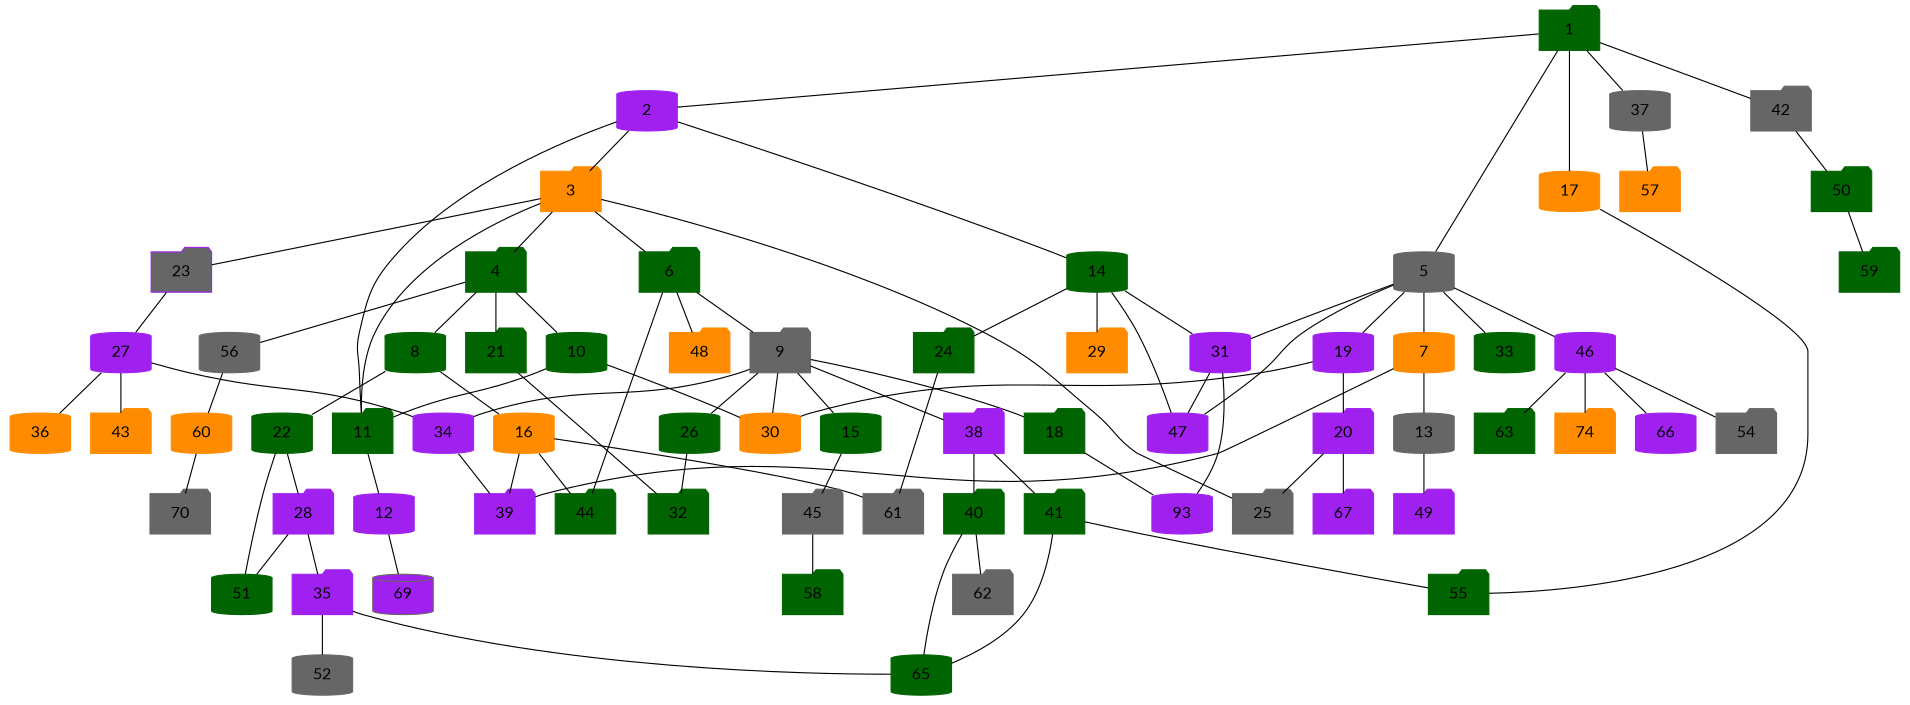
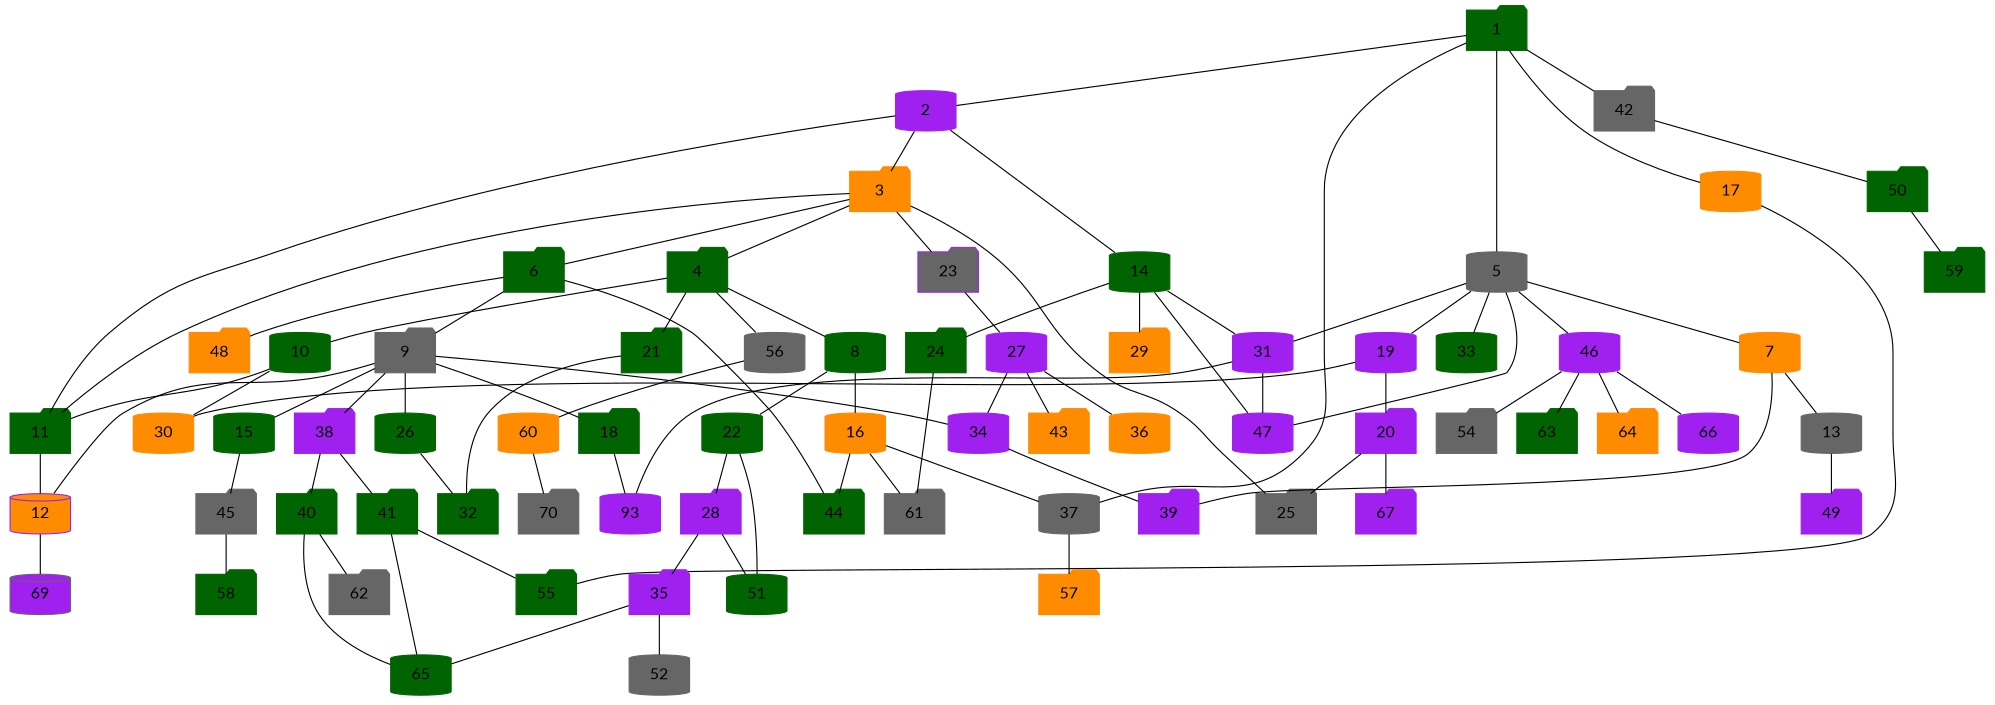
edge "9" -- "30": now "9" -- "12"
node "74": label "74" -> "64"
edge "16" -- "39": now "16" -- "37"
node "12": fillcolor purple -> darkorange
